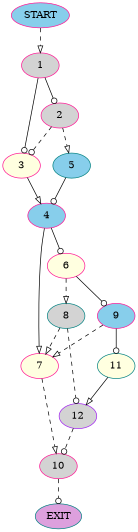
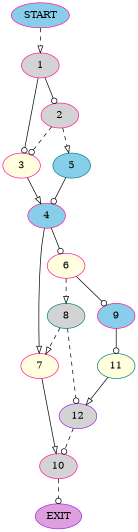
edge "9" -> "7": removed
edge "7" -> "10": style dashed -> solid
node "EXIT": color teal -> purple
